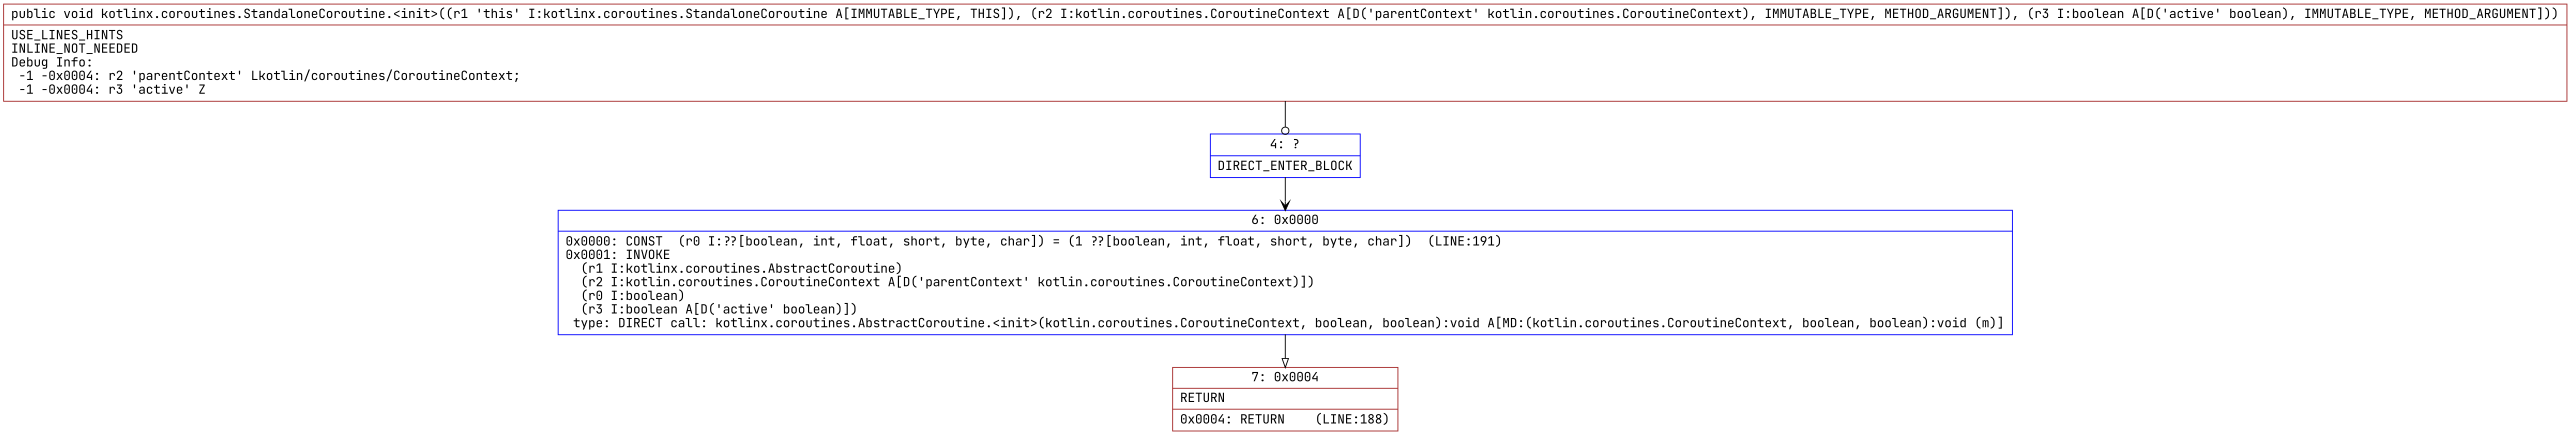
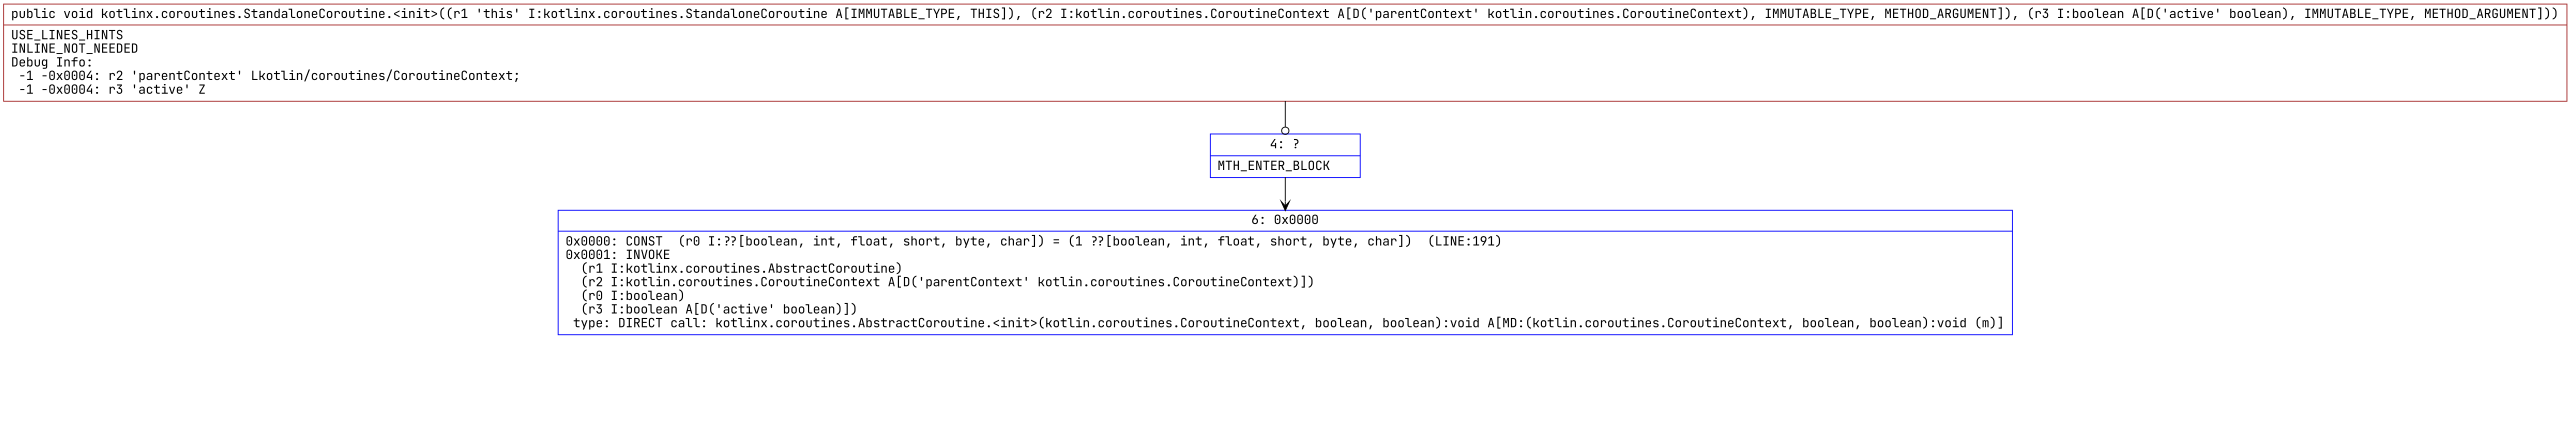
node "4: ?": text "DIRECT_ENTER_BLOCK" -> "MTH_ENTER_BLOCK"
node "7: 0x0004": removed
